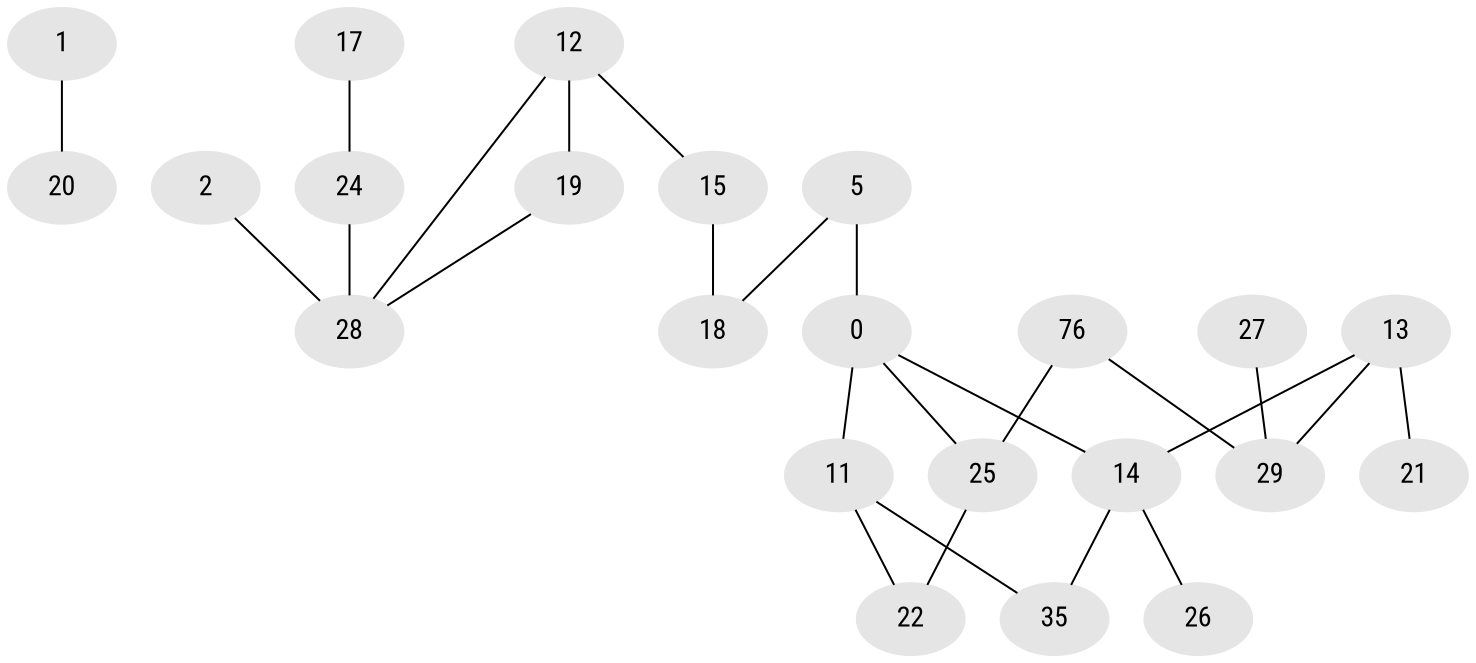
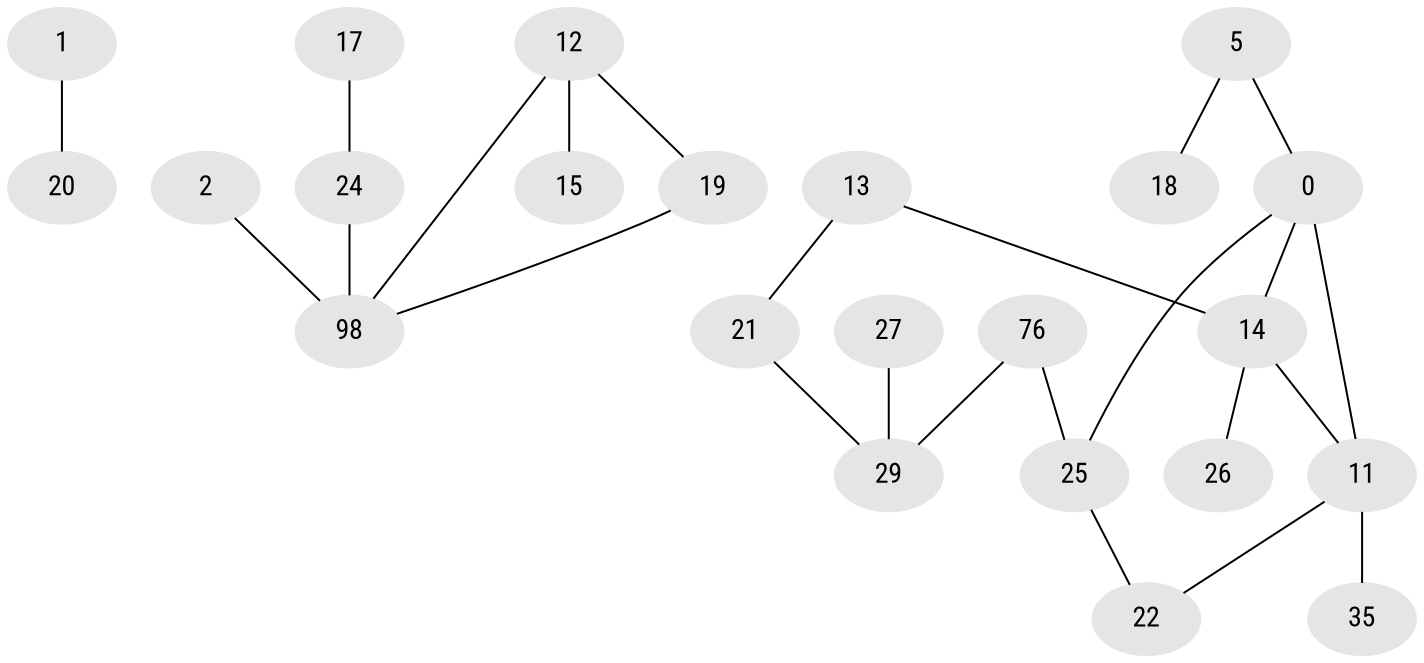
edge "15" -- "18": removed
node "28": label "28" -> "98"
edge "13" -- "29": now "21" -- "29"
edge "14" -- "35": now "14" -- "11"
